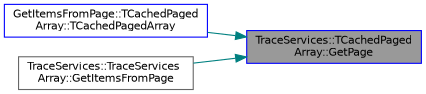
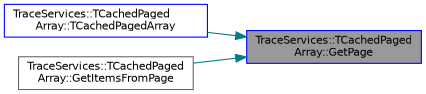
node "GetItemsFromPage::TCachedPaged Array::TCachedPagedArray": label "GetItemsFromPage::TCachedPaged Array::TCachedPagedArray" -> "TraceServices::TCachedPaged Array::TCachedPagedArray"
node "TraceServices::TraceServices Array::GetItemsFromPage": label "TraceServices::TraceServices Array::GetItemsFromPage" -> "TraceServices::TCachedPaged Array::GetItemsFromPage"
